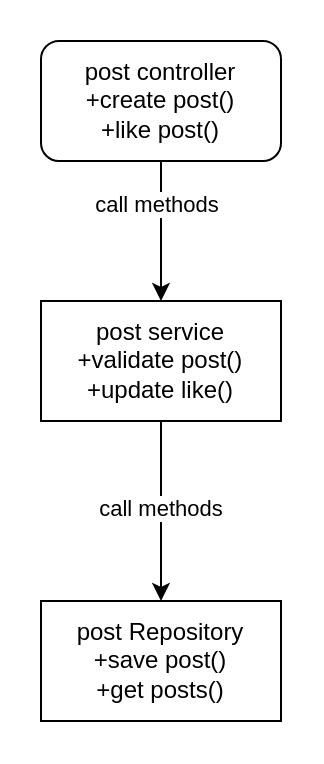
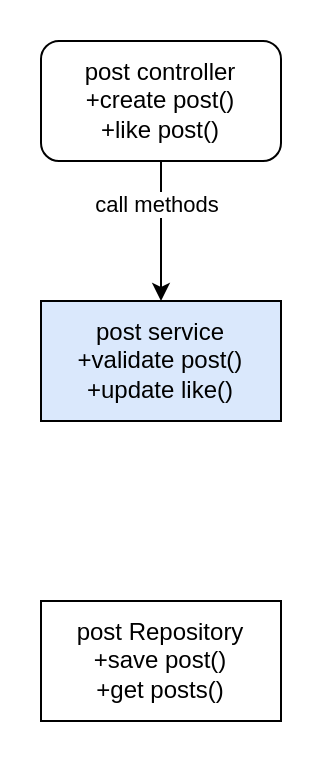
node "post service +validate post() +update like()": fillcolor #ffffff -> #dae8fc
edge "post service +validate post() +update like()" -> "post Repository +save post() +get posts()": removed, label "call methods"
